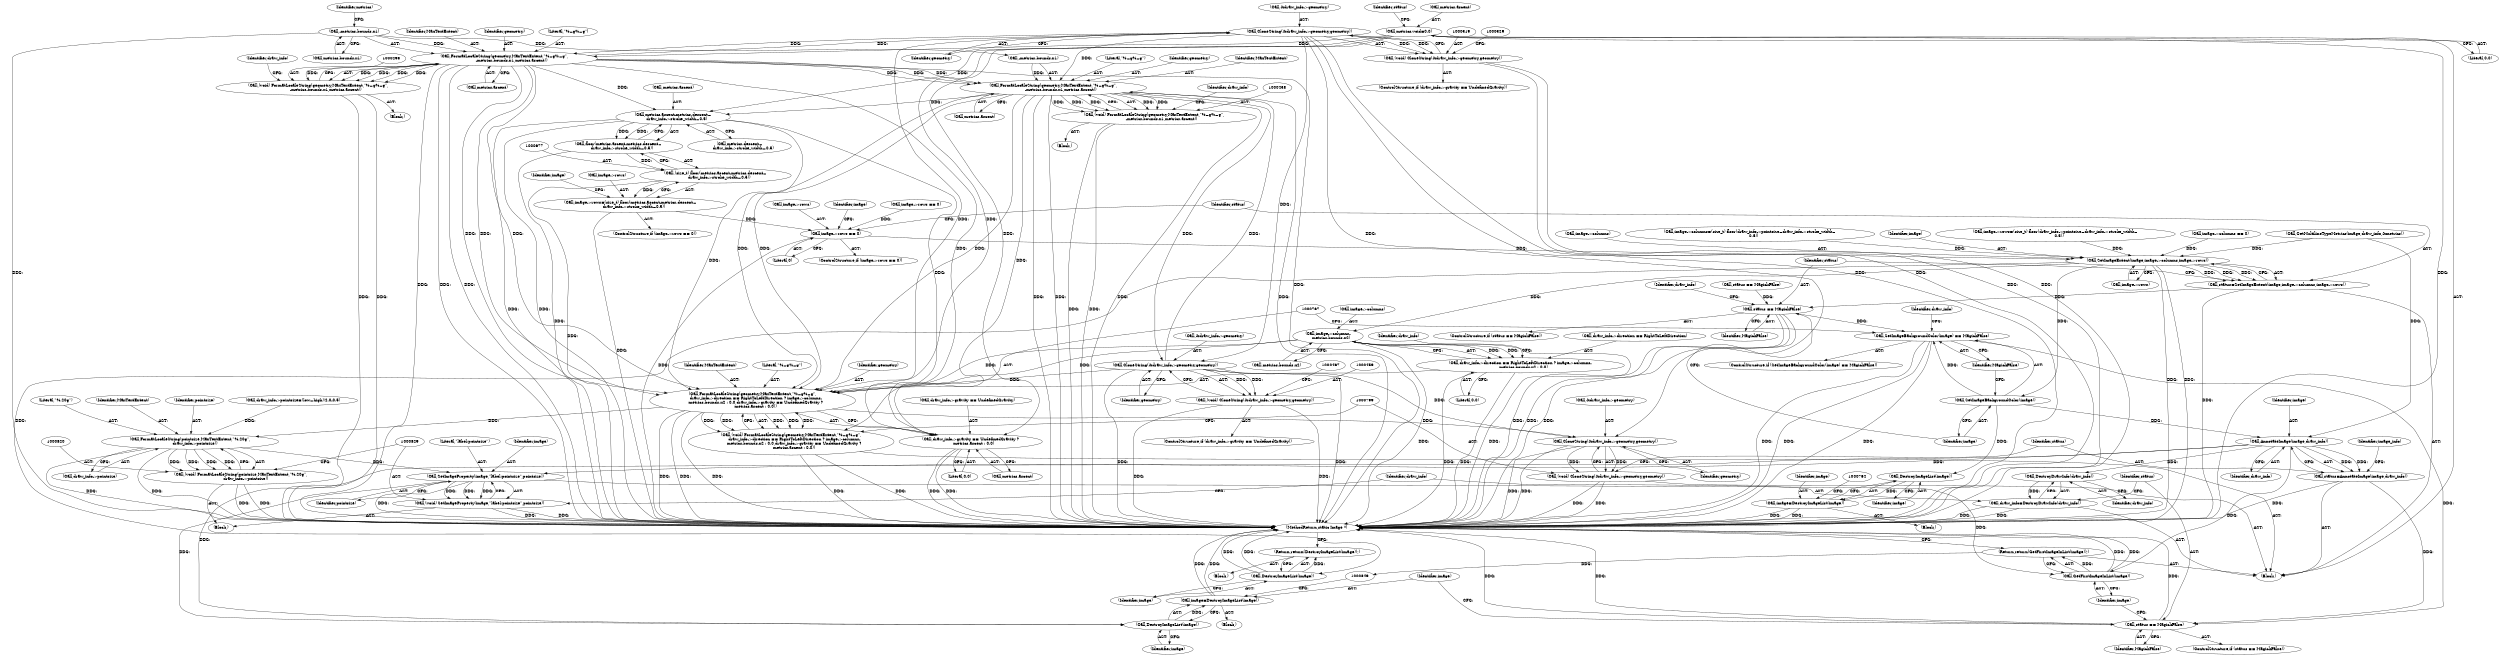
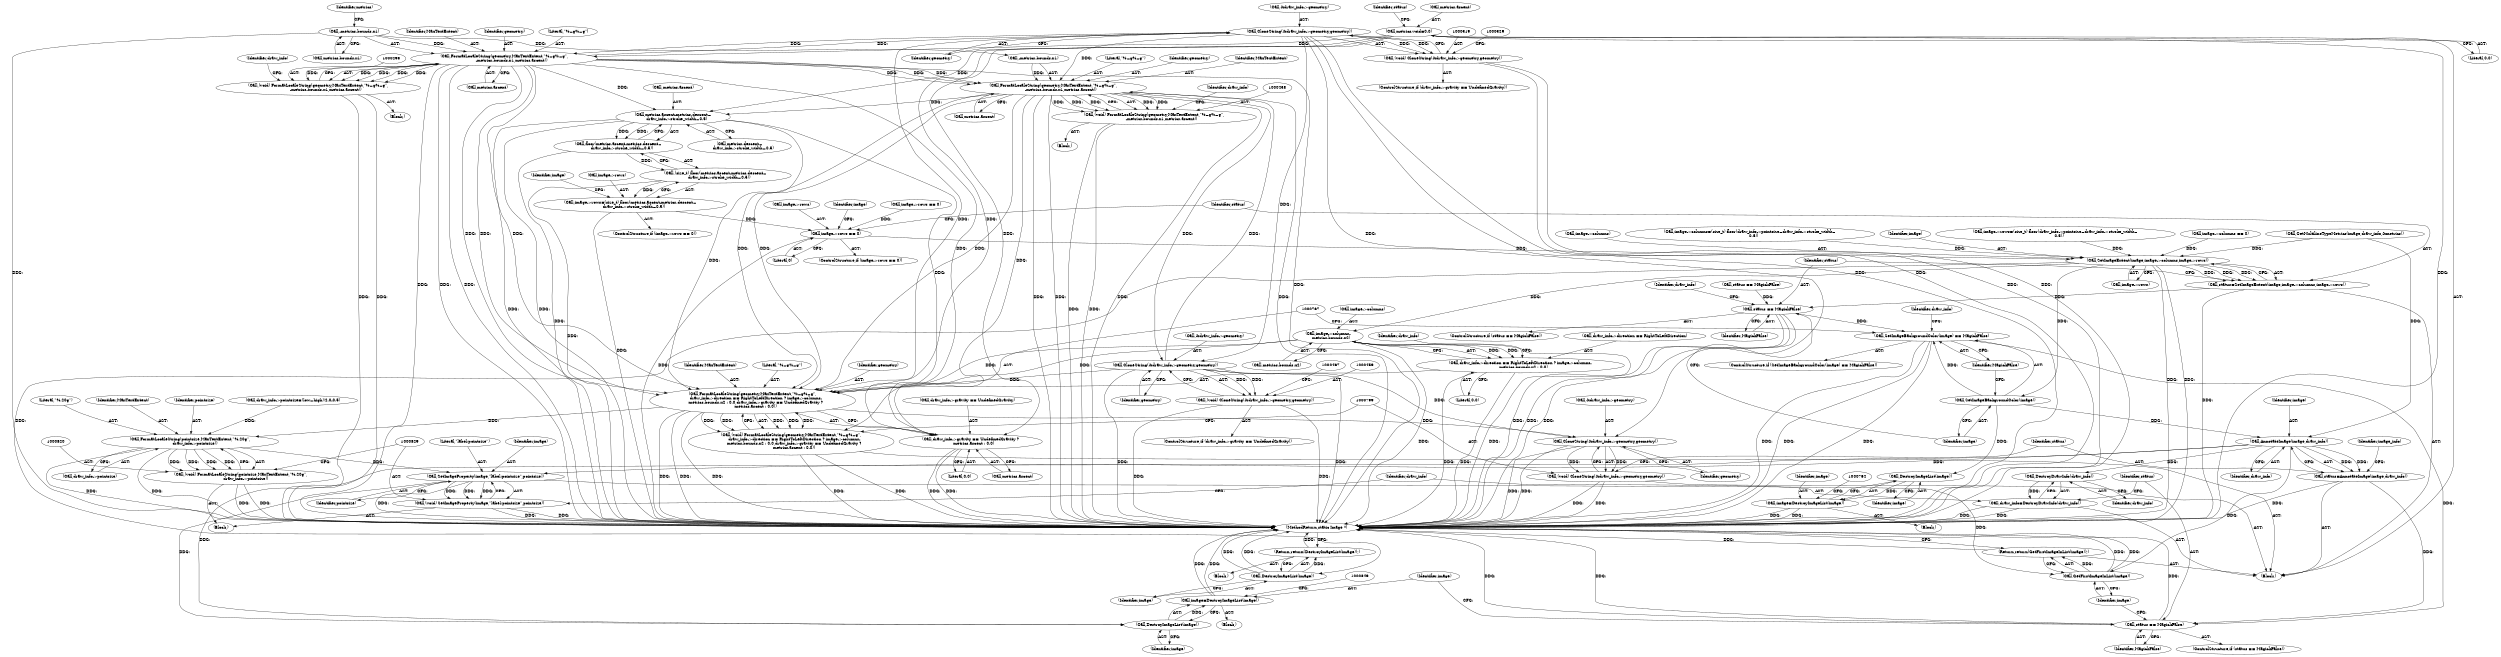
node "1000677": removed
edge "(Return,return(DestroyImageList(image));)" -> "(MethodReturn,static Image *)": added, label "DDG:"
edge "(Return,return(GetFirstImageInList(image));)" -> "1000849": now "(Return,return(GetFirstImageInList(image));)" -> "(MethodReturn,static Image *)"
